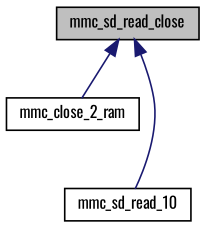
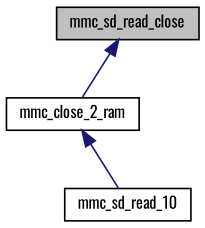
edge "mmc_sd_read_10" -> "mmc_sd_read_close": now "mmc_sd_read_10" -> "mmc_close_2_ram"
